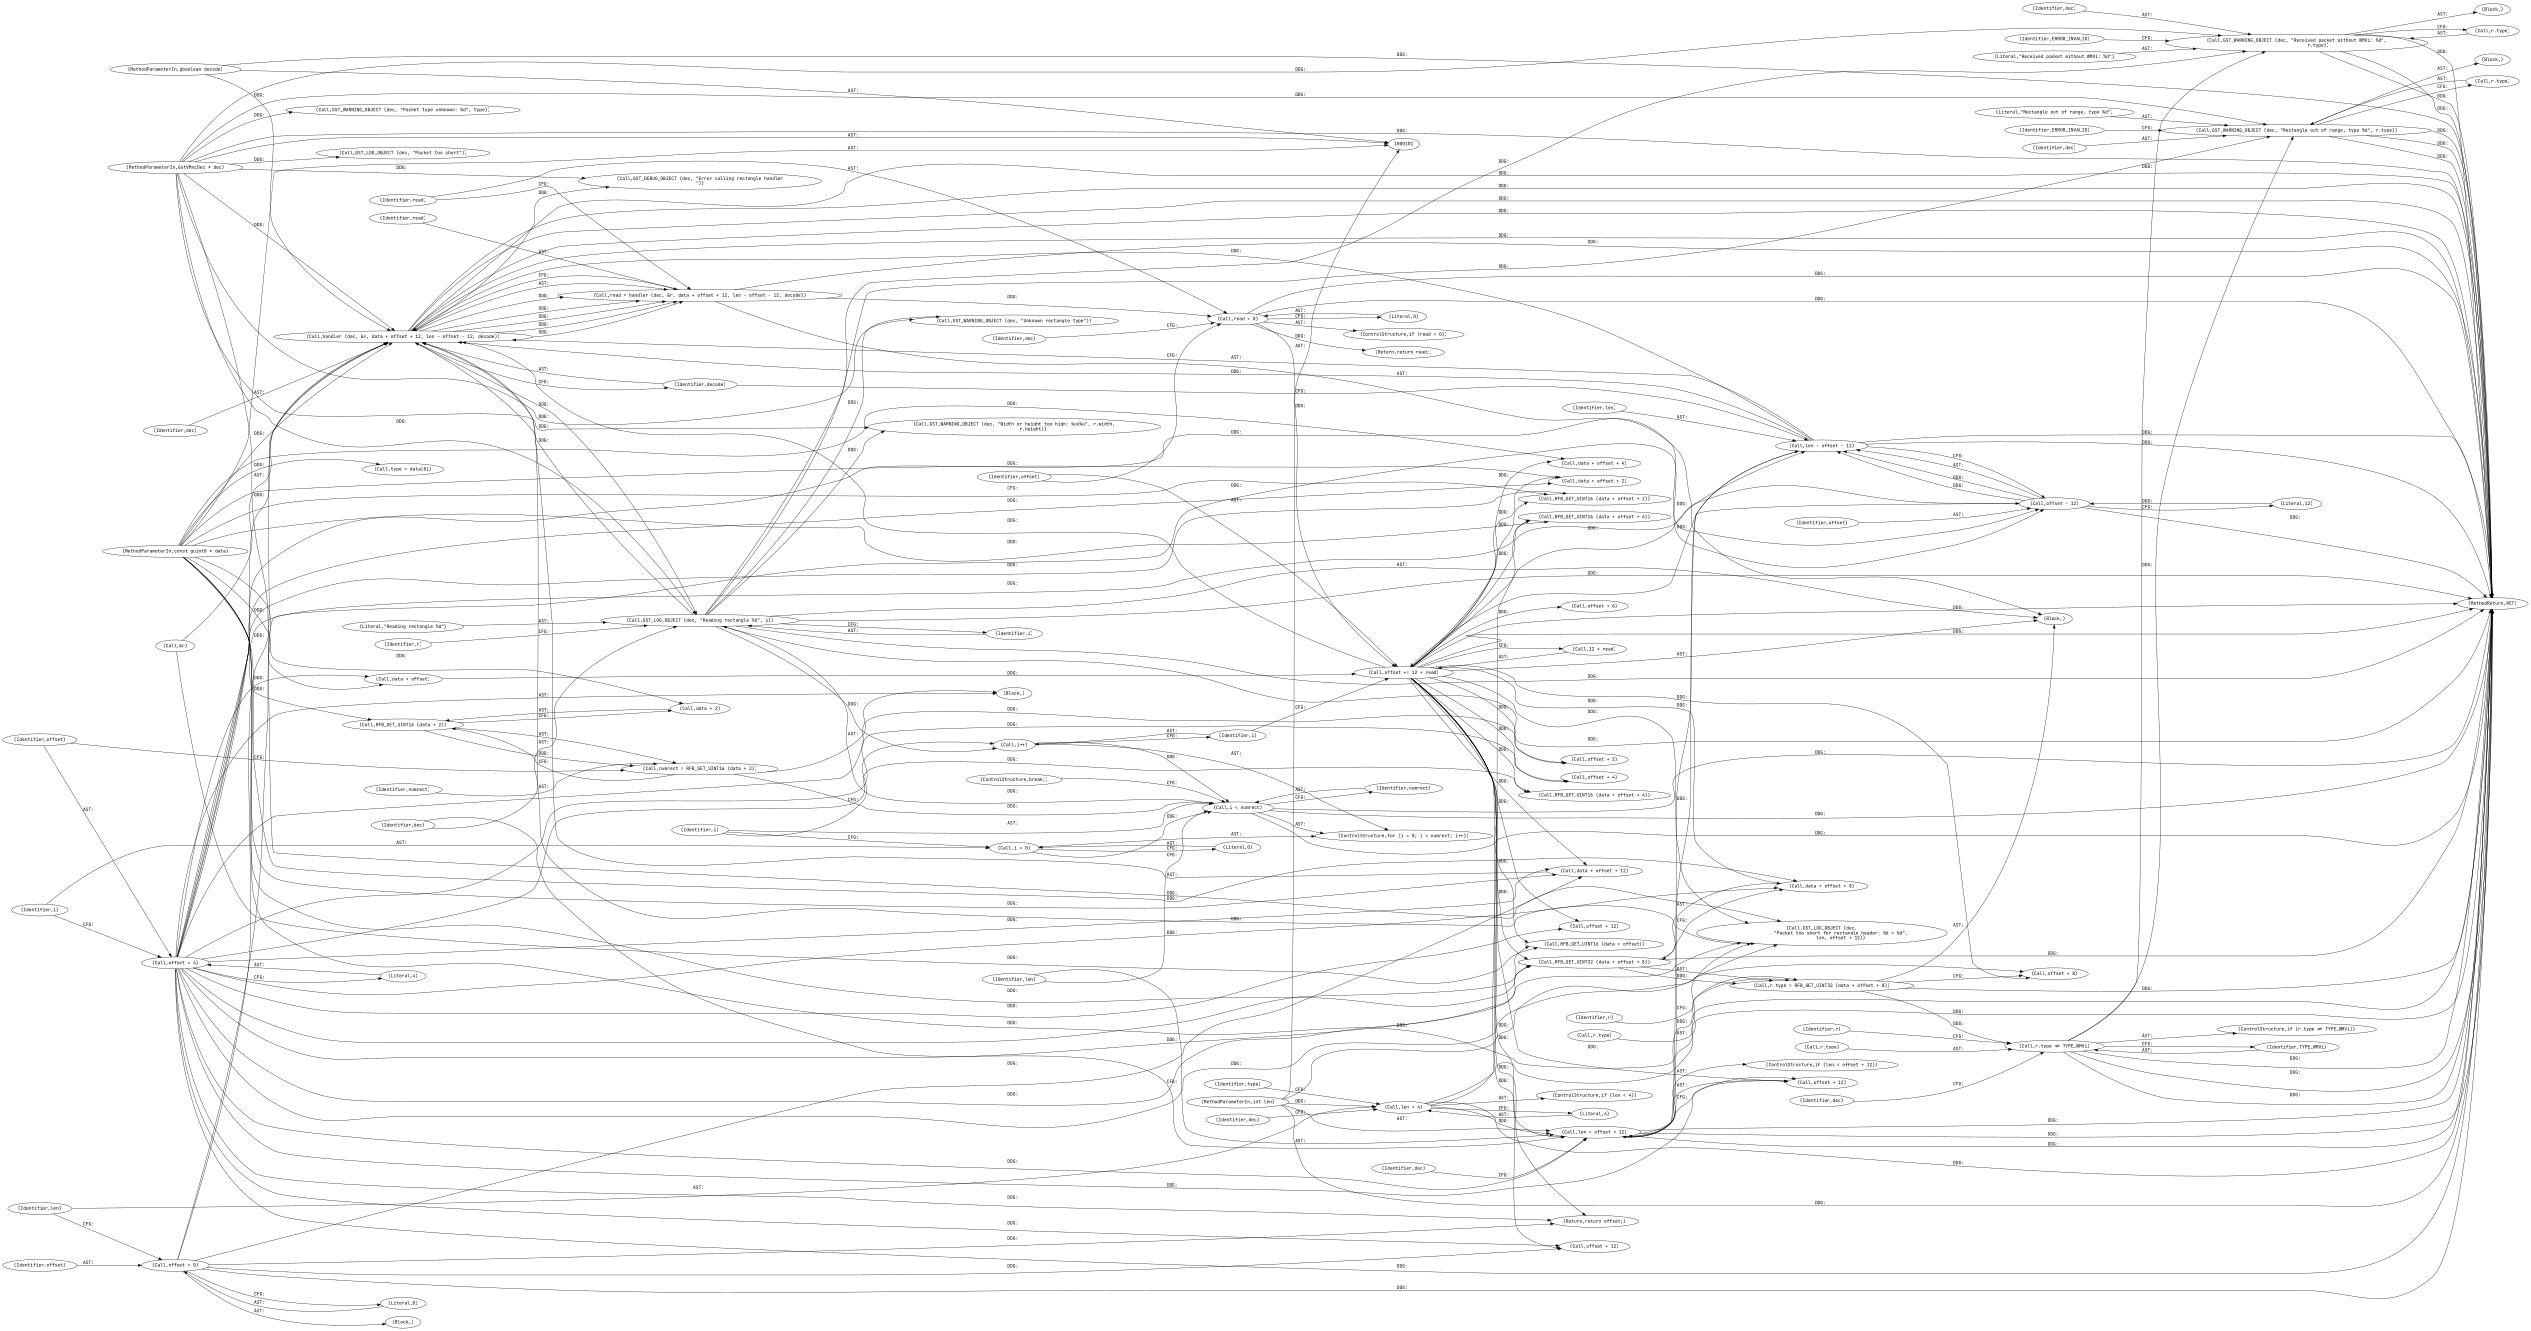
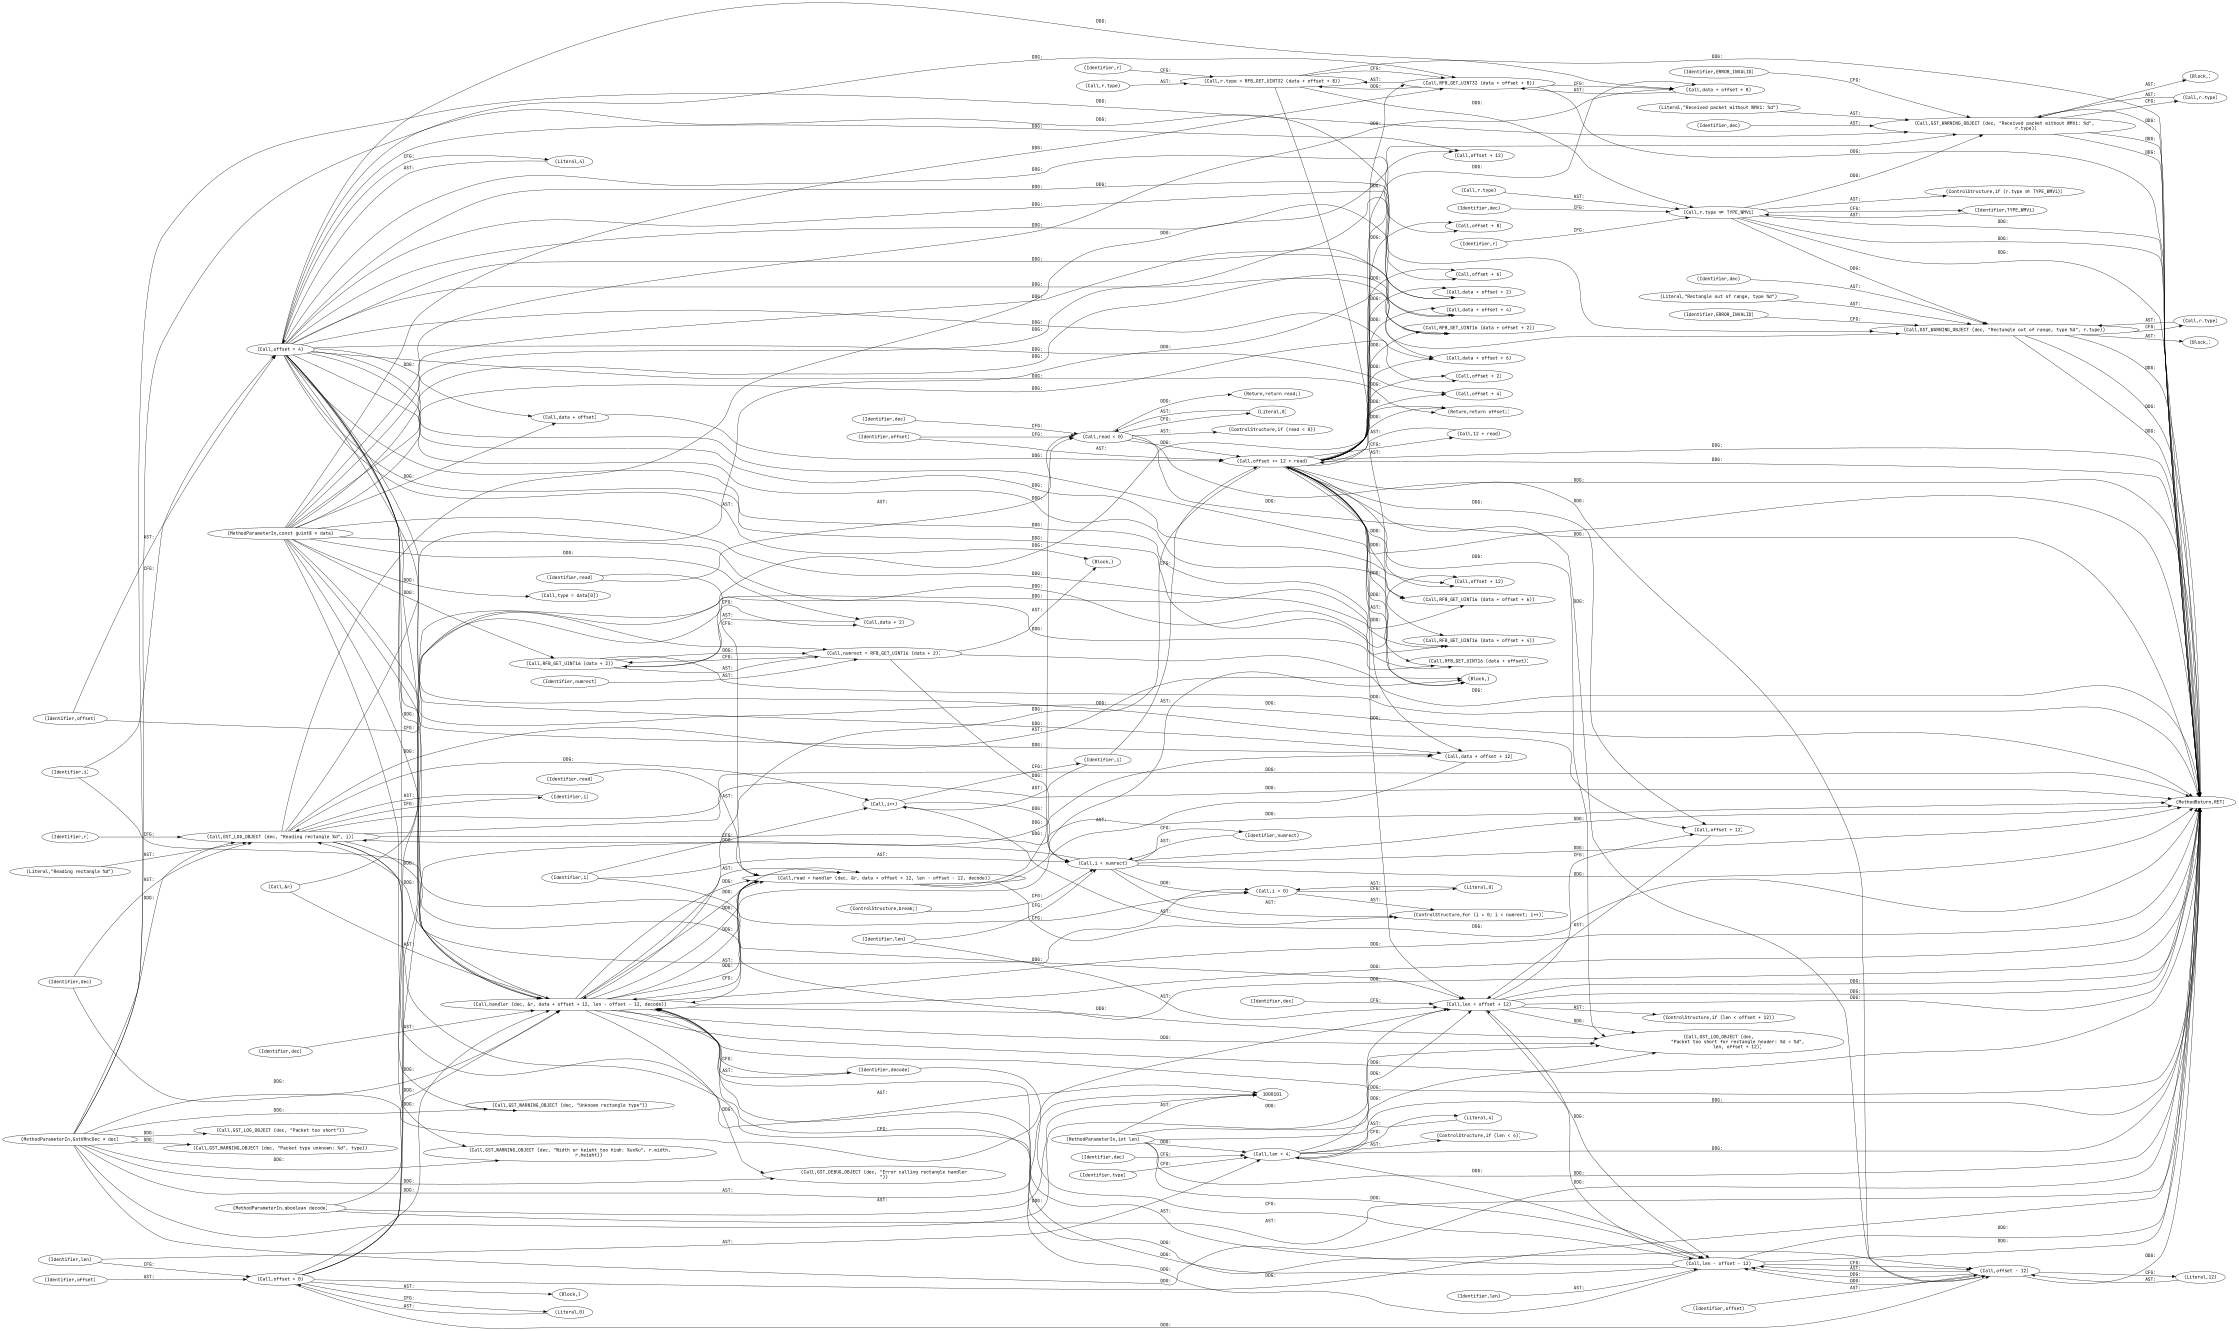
edge "(MethodParameterIn,gboolean decode)" -> "(MethodReturn,RET)": label "DDG: " -> "AST: "
edge "(Call,offset = 4)" -> "(Call,offset + 6)": added, label "DDG:"
edge "(Call,offset = 4)" -> "(Call,data + offset + 4)": added, label "DDG:"
node "(Call,data + offset + 6)": added
edge "(MethodParameterIn,const guint8 * data)" -> "(Call,RFB_GET_UINT16 (data + offset + 2))": label "CFG: " -> "DDG: "
edge "(Literal,12)" -> "(Call,offset - 12)": label "DDG: " -> "AST: "
edge "(MethodParameterIn,const guint8 * data)" -> "(Call,RFB_GET_UINT16 (data + offset + 4))": added, label "DDG:"
edge "(Call,numrect = RFB_GET_UINT16 (data + 2))" -> "(MethodReturn,RET)": added, label "DDG:"
edge "(Call,RFB_GET_UINT16 (data + 2))" -> "(MethodReturn,RET)": added, label "DDG:"
edge "(Call,i = 0)" -> "(Call,i < numrect)": reversed
edge "(Call,r.type = RFB_GET_UINT32 (data + offset + 8))" -> "(Call,offset + 8)": now "(Call,r.type = RFB_GET_UINT32 (data + offset + 8))" -> "(Call,RFB_GET_UINT32 (data + offset + 8))"
edge "(MethodParameterIn,int len)" -> "(Call,len < offset + 12)": label "AST: " -> "DDG: "
edge "(MethodParameterIn,int len)" -> "(Call,len - offset - 12)": added, label "DDG:"
